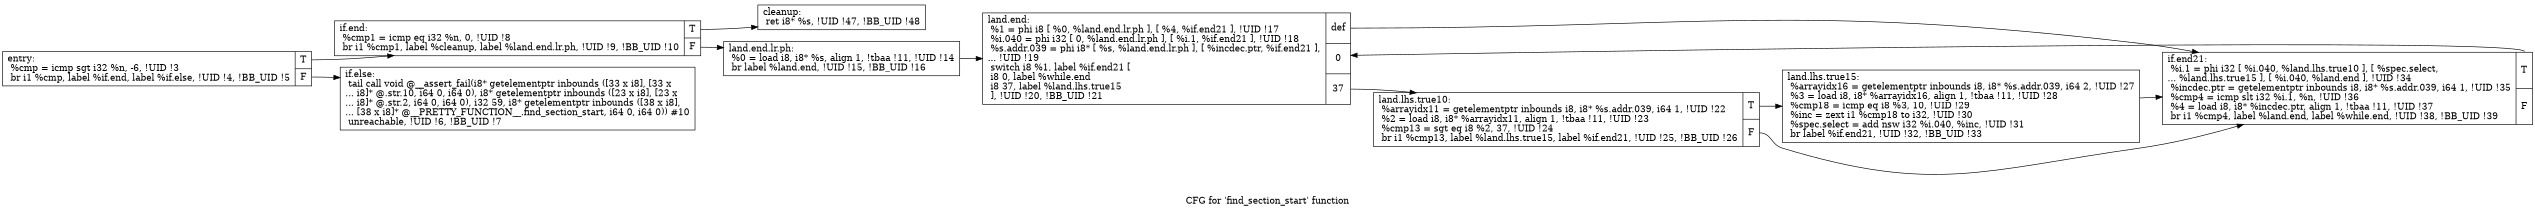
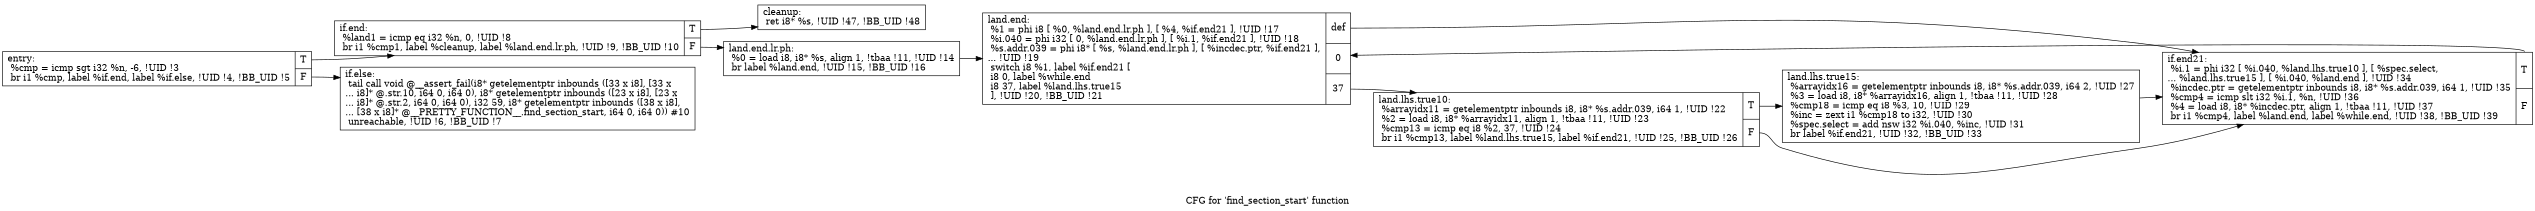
node "if.end:": text "%cmp1 = icmp eq i32 %n, 0, !UID !8" -> "%land1 = icmp eq i32 %n, 0, !UID !8"
node "land.lhs.true10:": text "%cmp13 = sgt eq i8 %2, 37, !UID !24" -> "%cmp13 = icmp eq i8 %2, 37, !UID !24"
